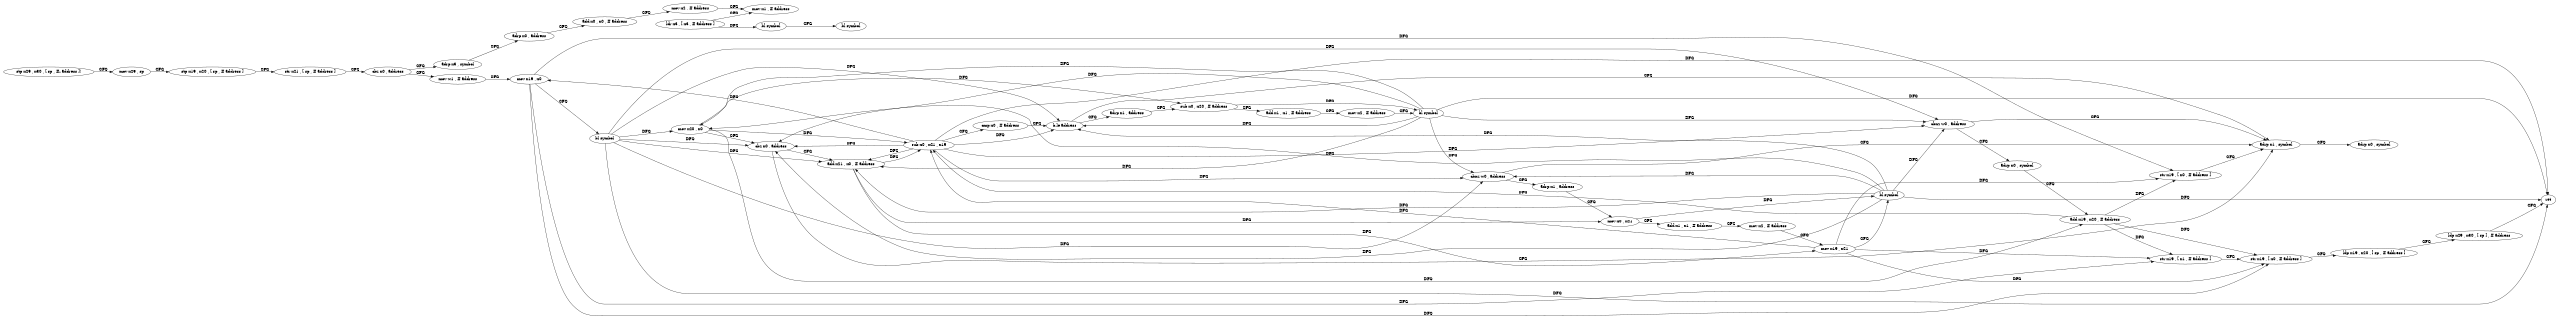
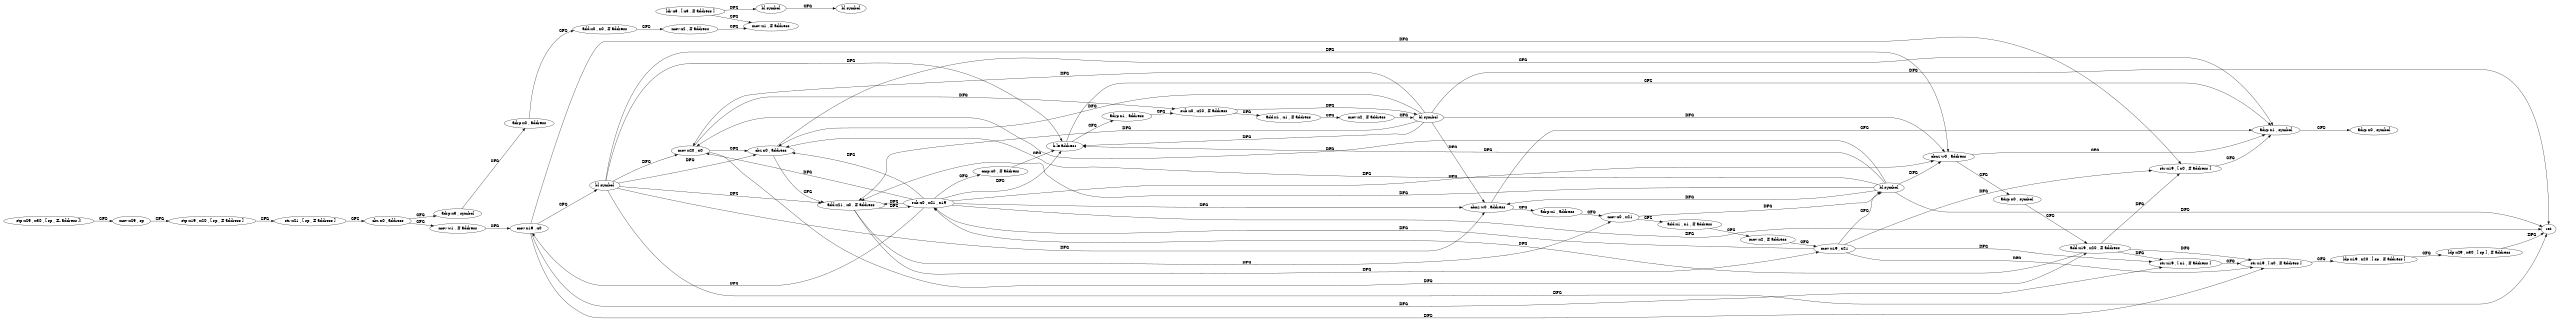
edge "mov x20 , x0" -> "sub x0 , x21 , x19": reversed
edge "ldp x29 , x30 , [ sp ] , # address" -> "ret": label "CFG" -> "DFG"
